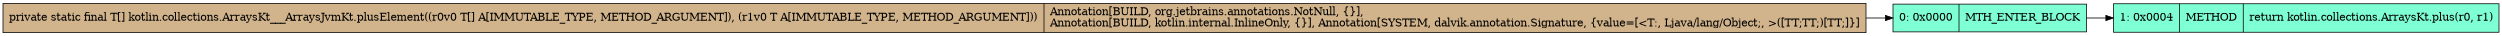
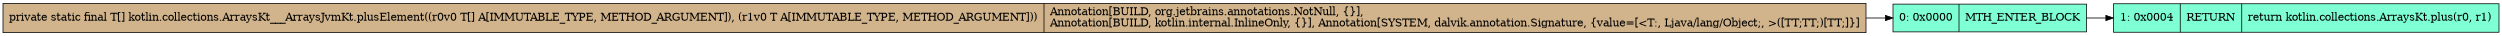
node "1: 0x0004": text "METHOD" -> "RETURN"
